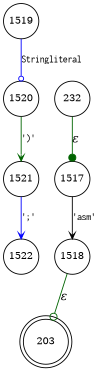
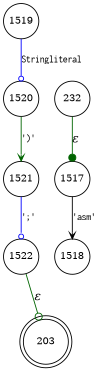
edge "1521" -> "1522": arrowhead vee -> odot
edge "1518" -> "203": now "1522" -> "203"
